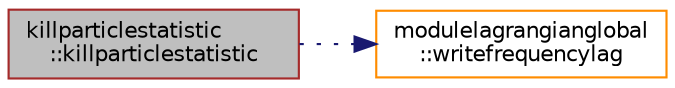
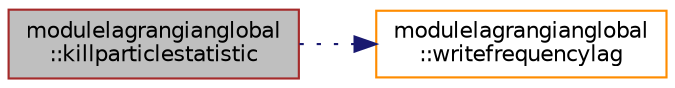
node "killparticlestatistic ::killparticlestatistic": label "killparticlestatistic ::killparticlestatistic" -> "modulelagrangianglobal ::killparticlestatistic"
